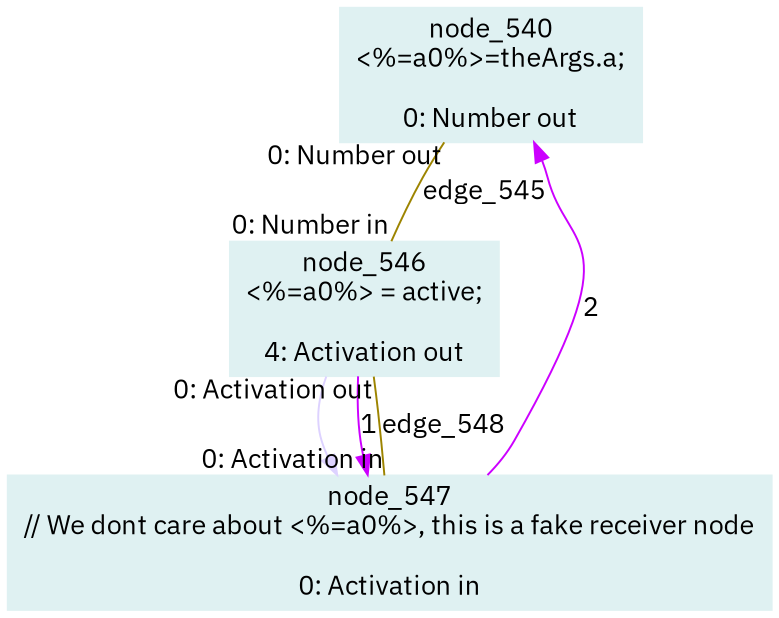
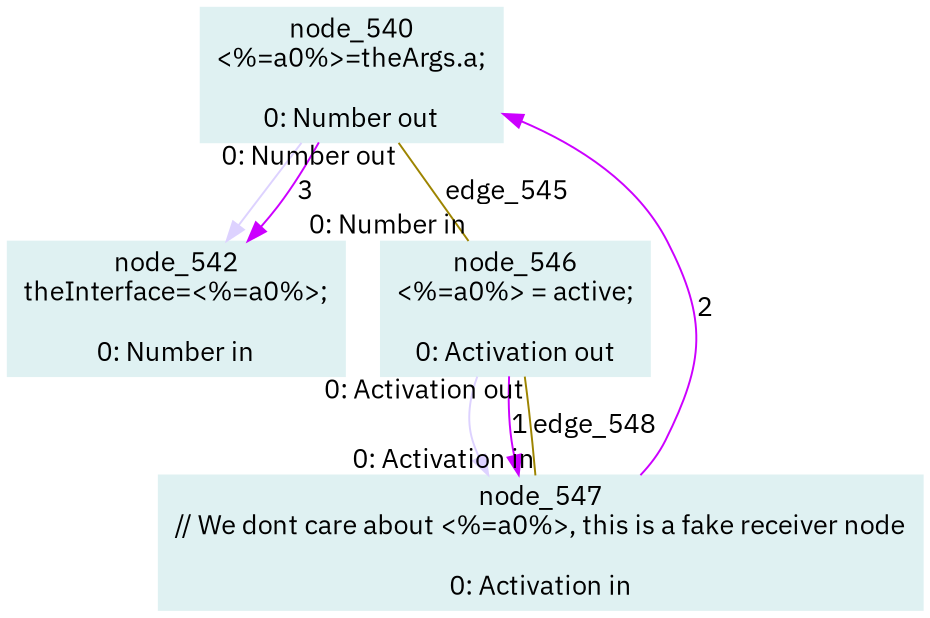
node "node_542 theInterface=<%=a0%>; 0: Number in": added
node "node_546 <%=a0%> = active; 4: Activation out": label "node_546 <%=a0%> = active; 4: Activation out" -> "node_546 <%=a0%> = active; 0: Activation out"
